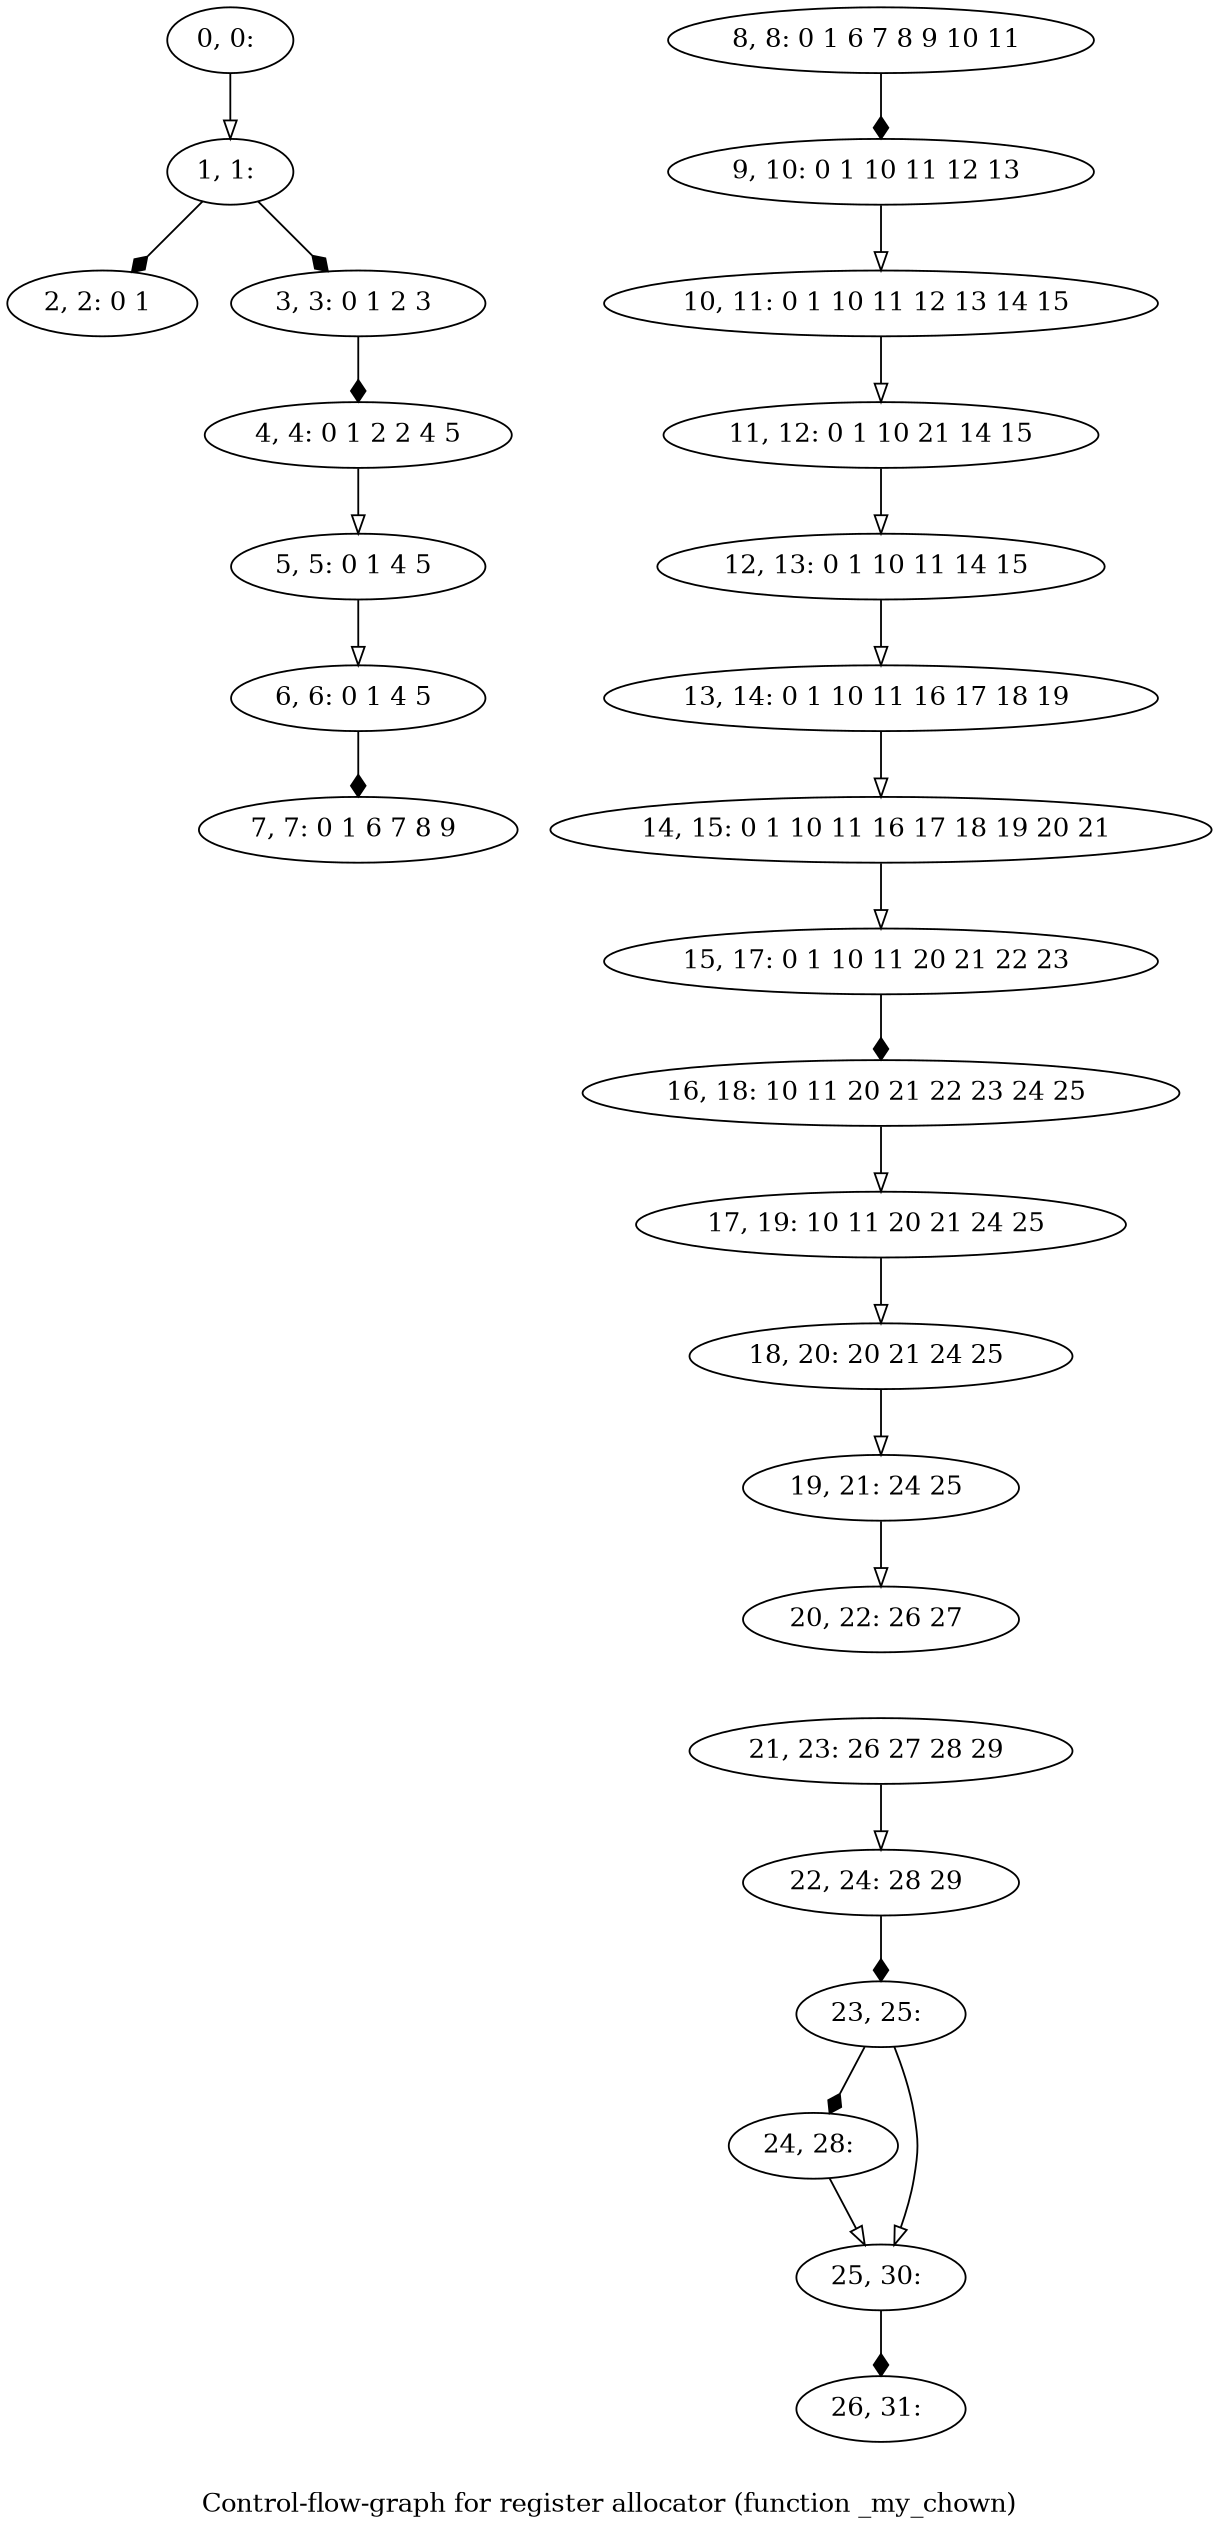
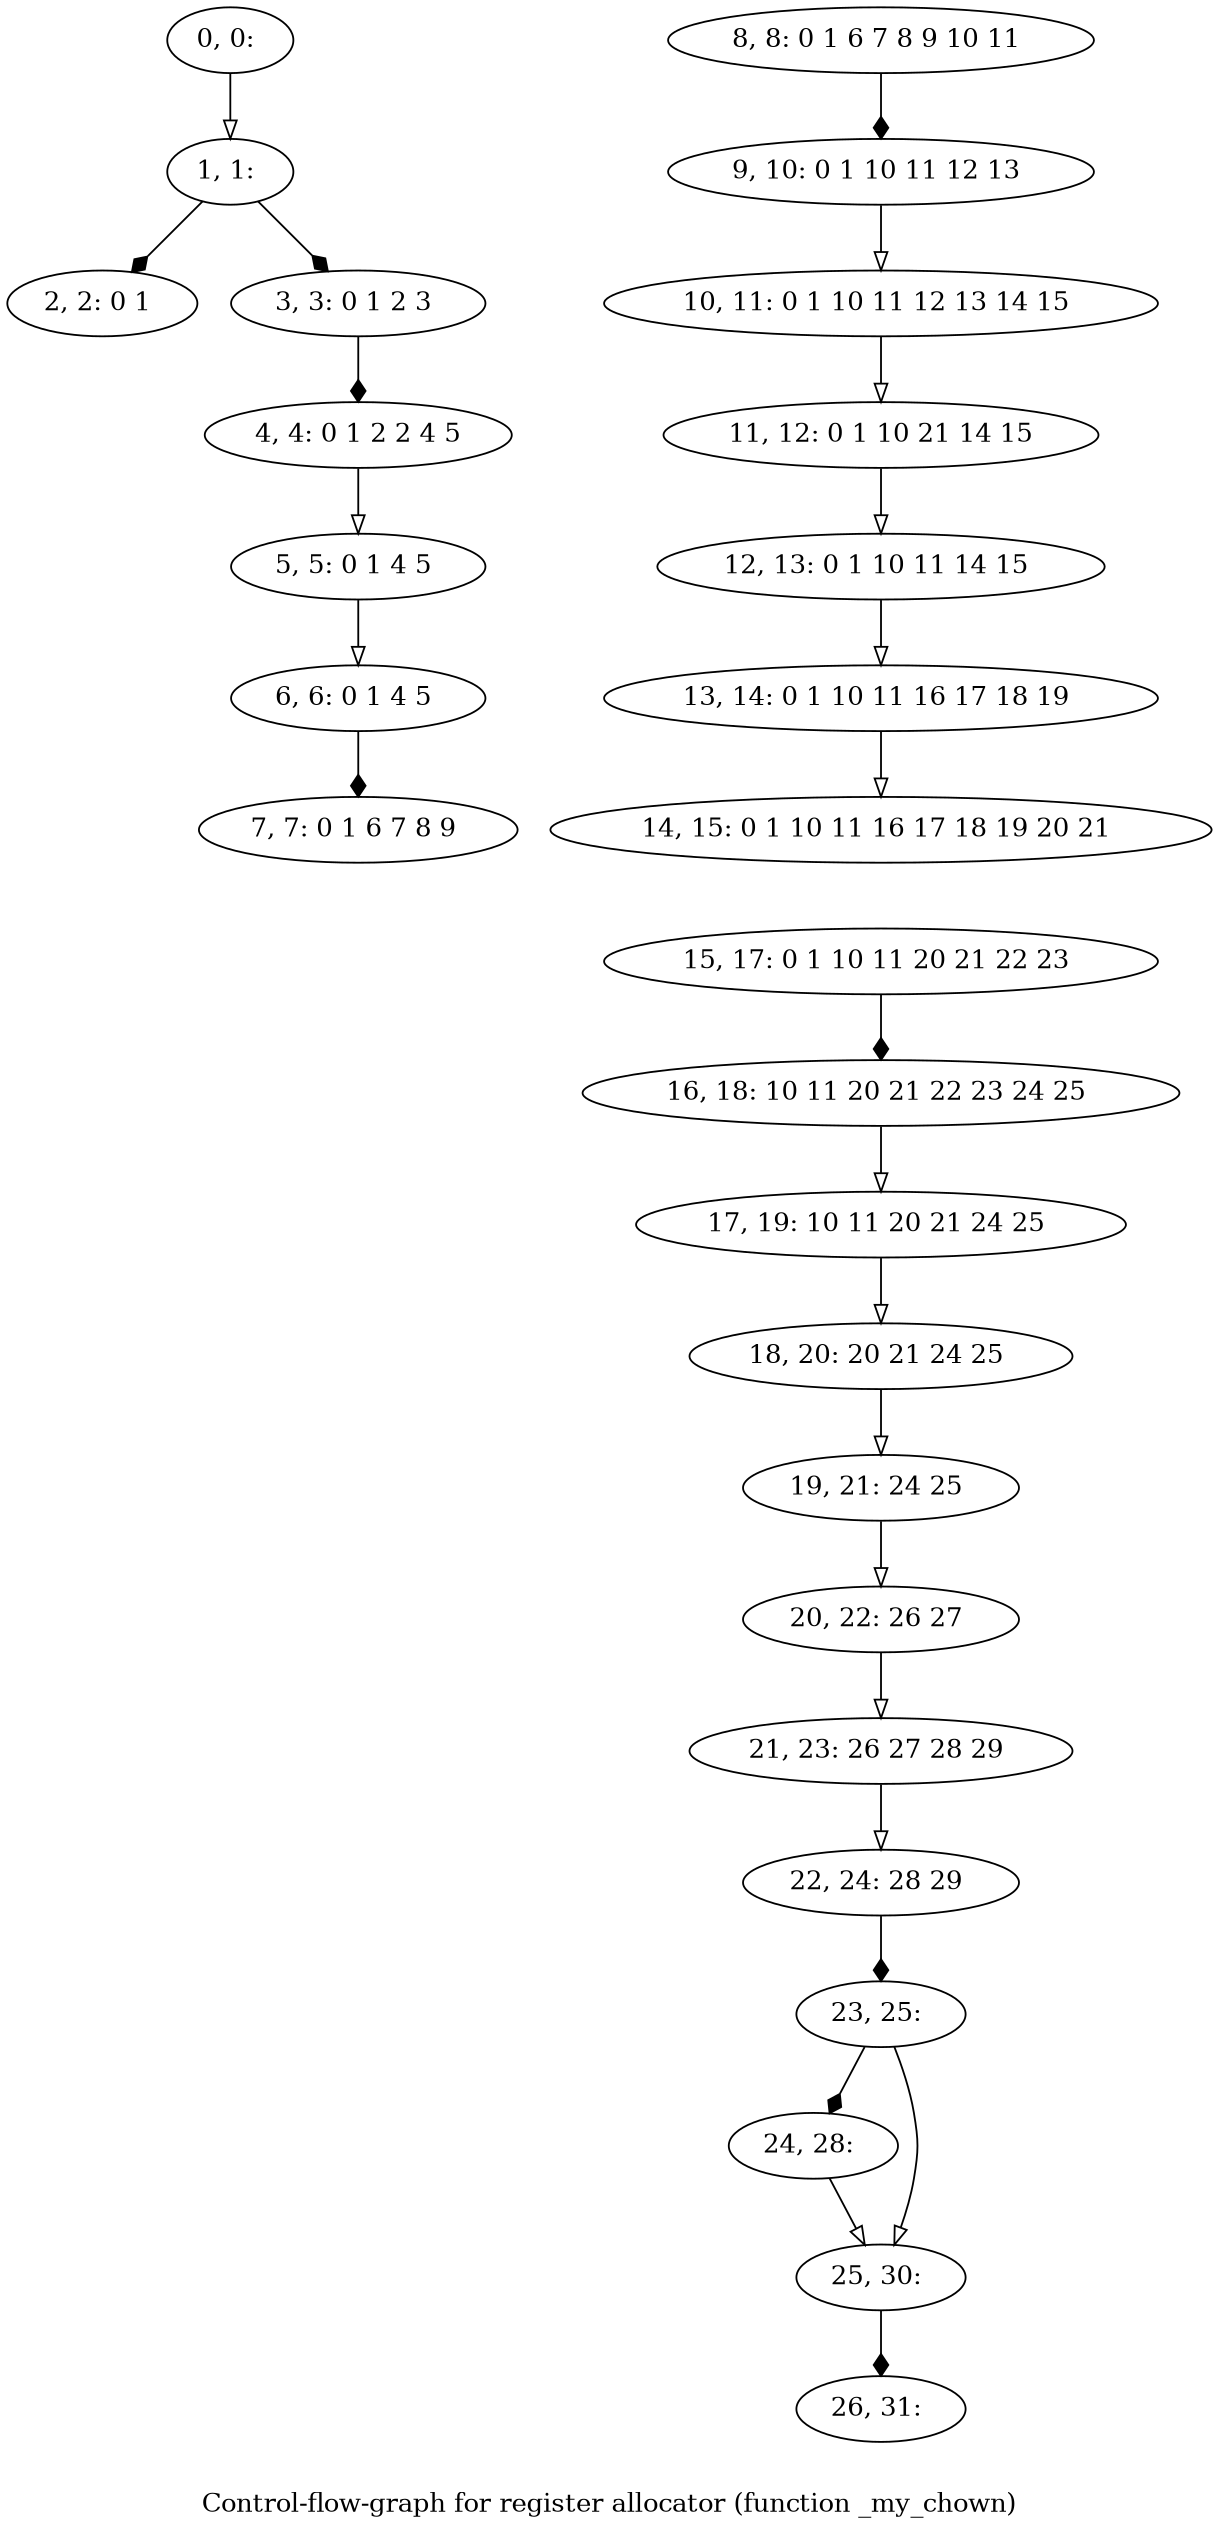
edge "14, 15: 0 1 10 11 16 17 18 19 20 21" -> "15, 17: 0 1 10 11 20 21 22 23": removed
edge "20, 22: 26 27" -> "21, 23: 26 27 28 29": added
